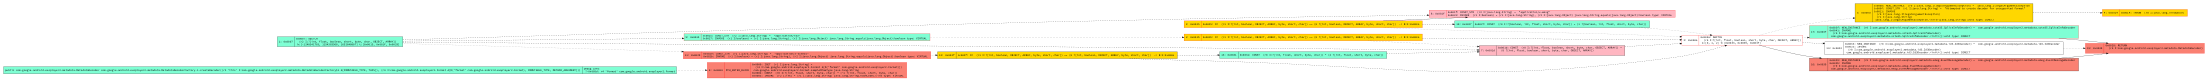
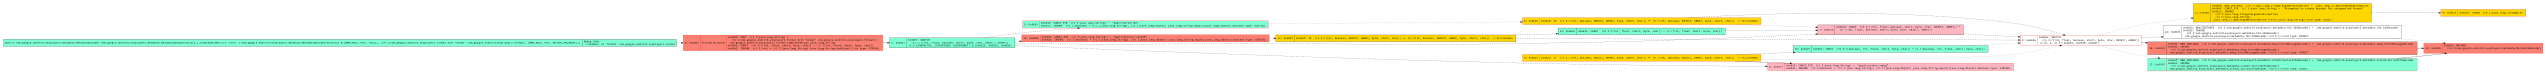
edge "0: 0x0000" -> "1: 0x0007": added
